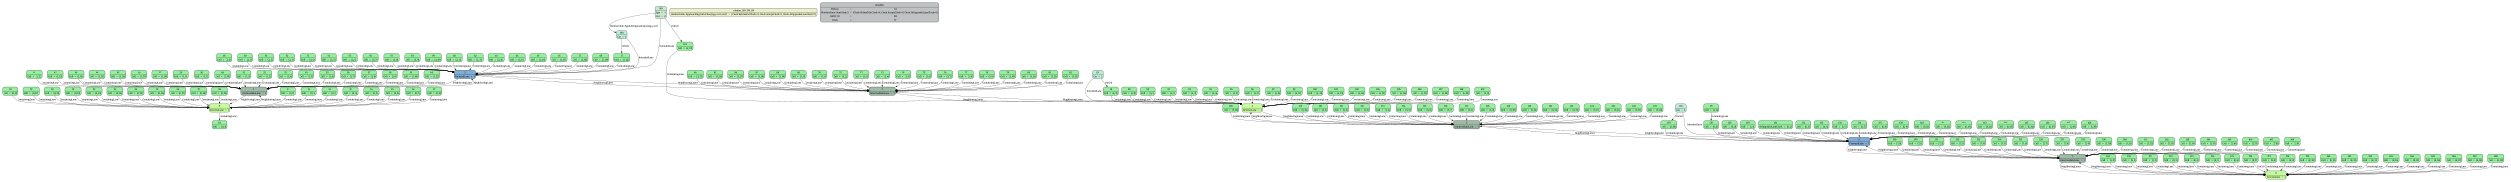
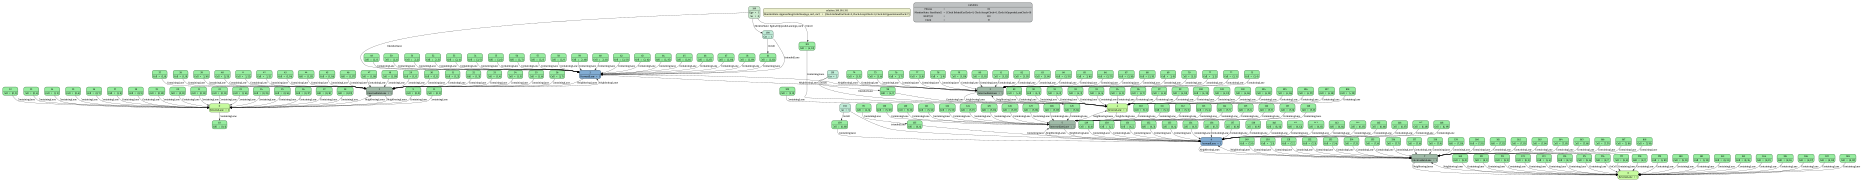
node "83": added
node "131": text "AtOppositeLaneClock" -> "Cell"
